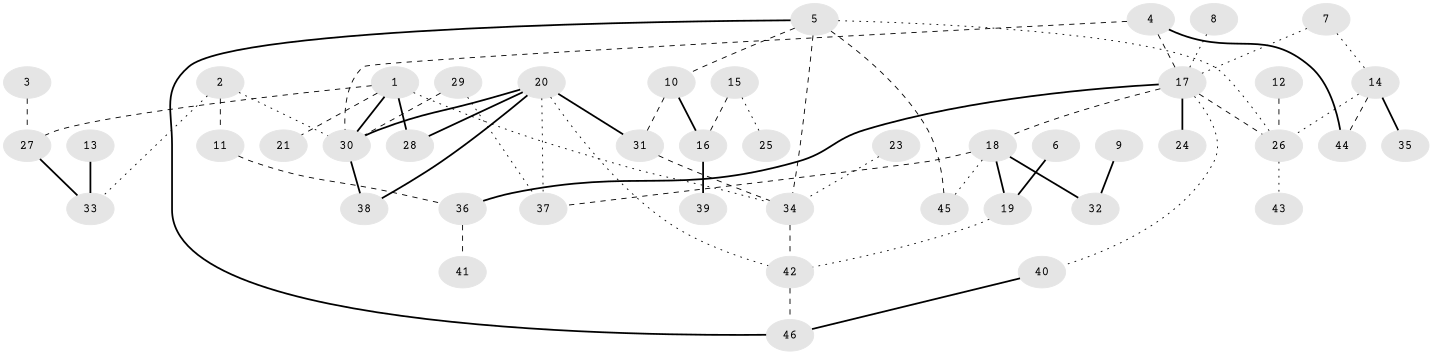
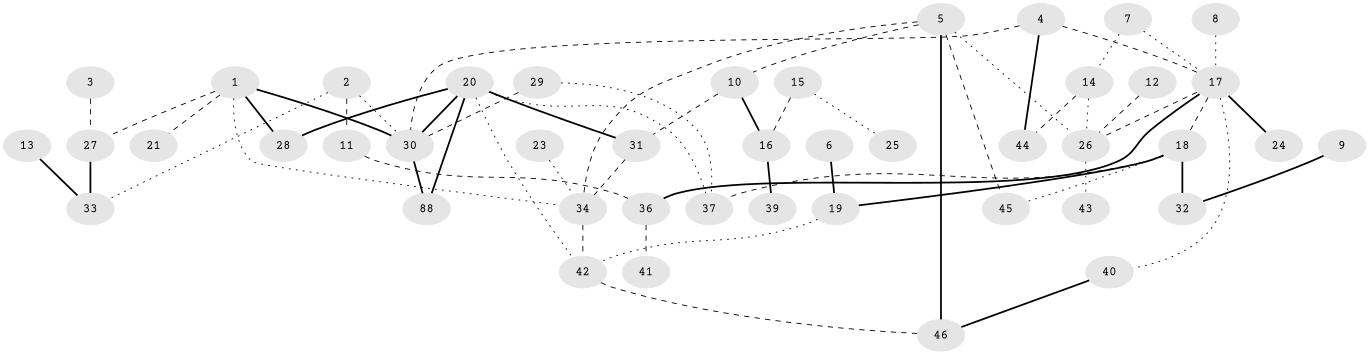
node "35": removed
node "38": label "38" -> "88"
